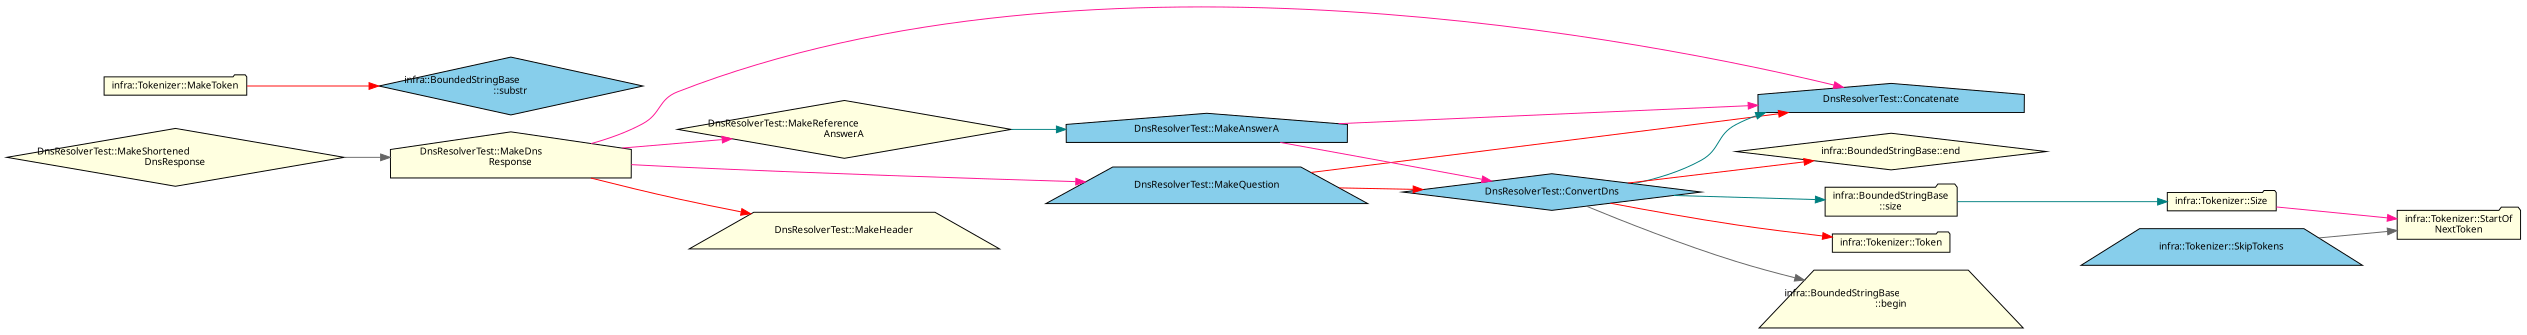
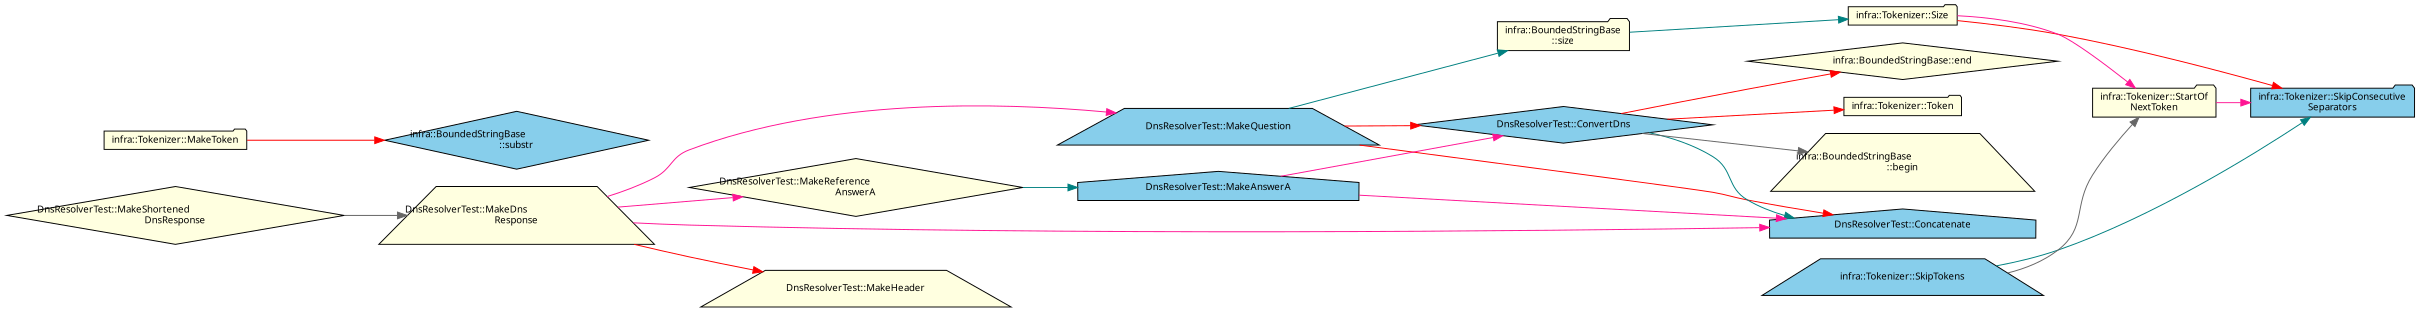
node "infra::Tokenizer::SkipConsecutive Separators": added
node "DnsResolverTest::MakeDns Response": shape house -> trapezium
edge "DnsResolverTest::ConvertDns" -> "infra::BoundedStringBase ::size": now "DnsResolverTest::MakeQuestion" -> "infra::BoundedStringBase ::size"
